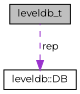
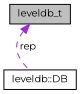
edge "leveldb_t" -> "leveldb::DB": reversed
